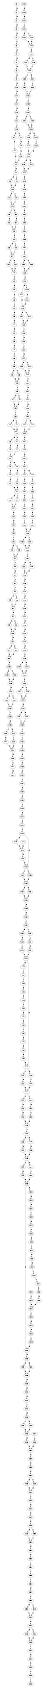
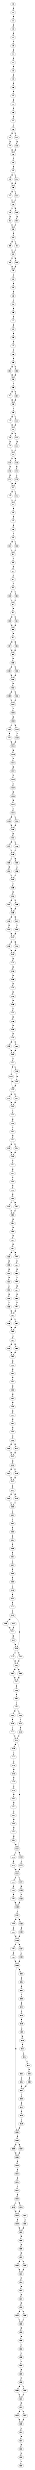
edge "S18" -> "S21": now "S18" -> "S20"
node "S118": added
